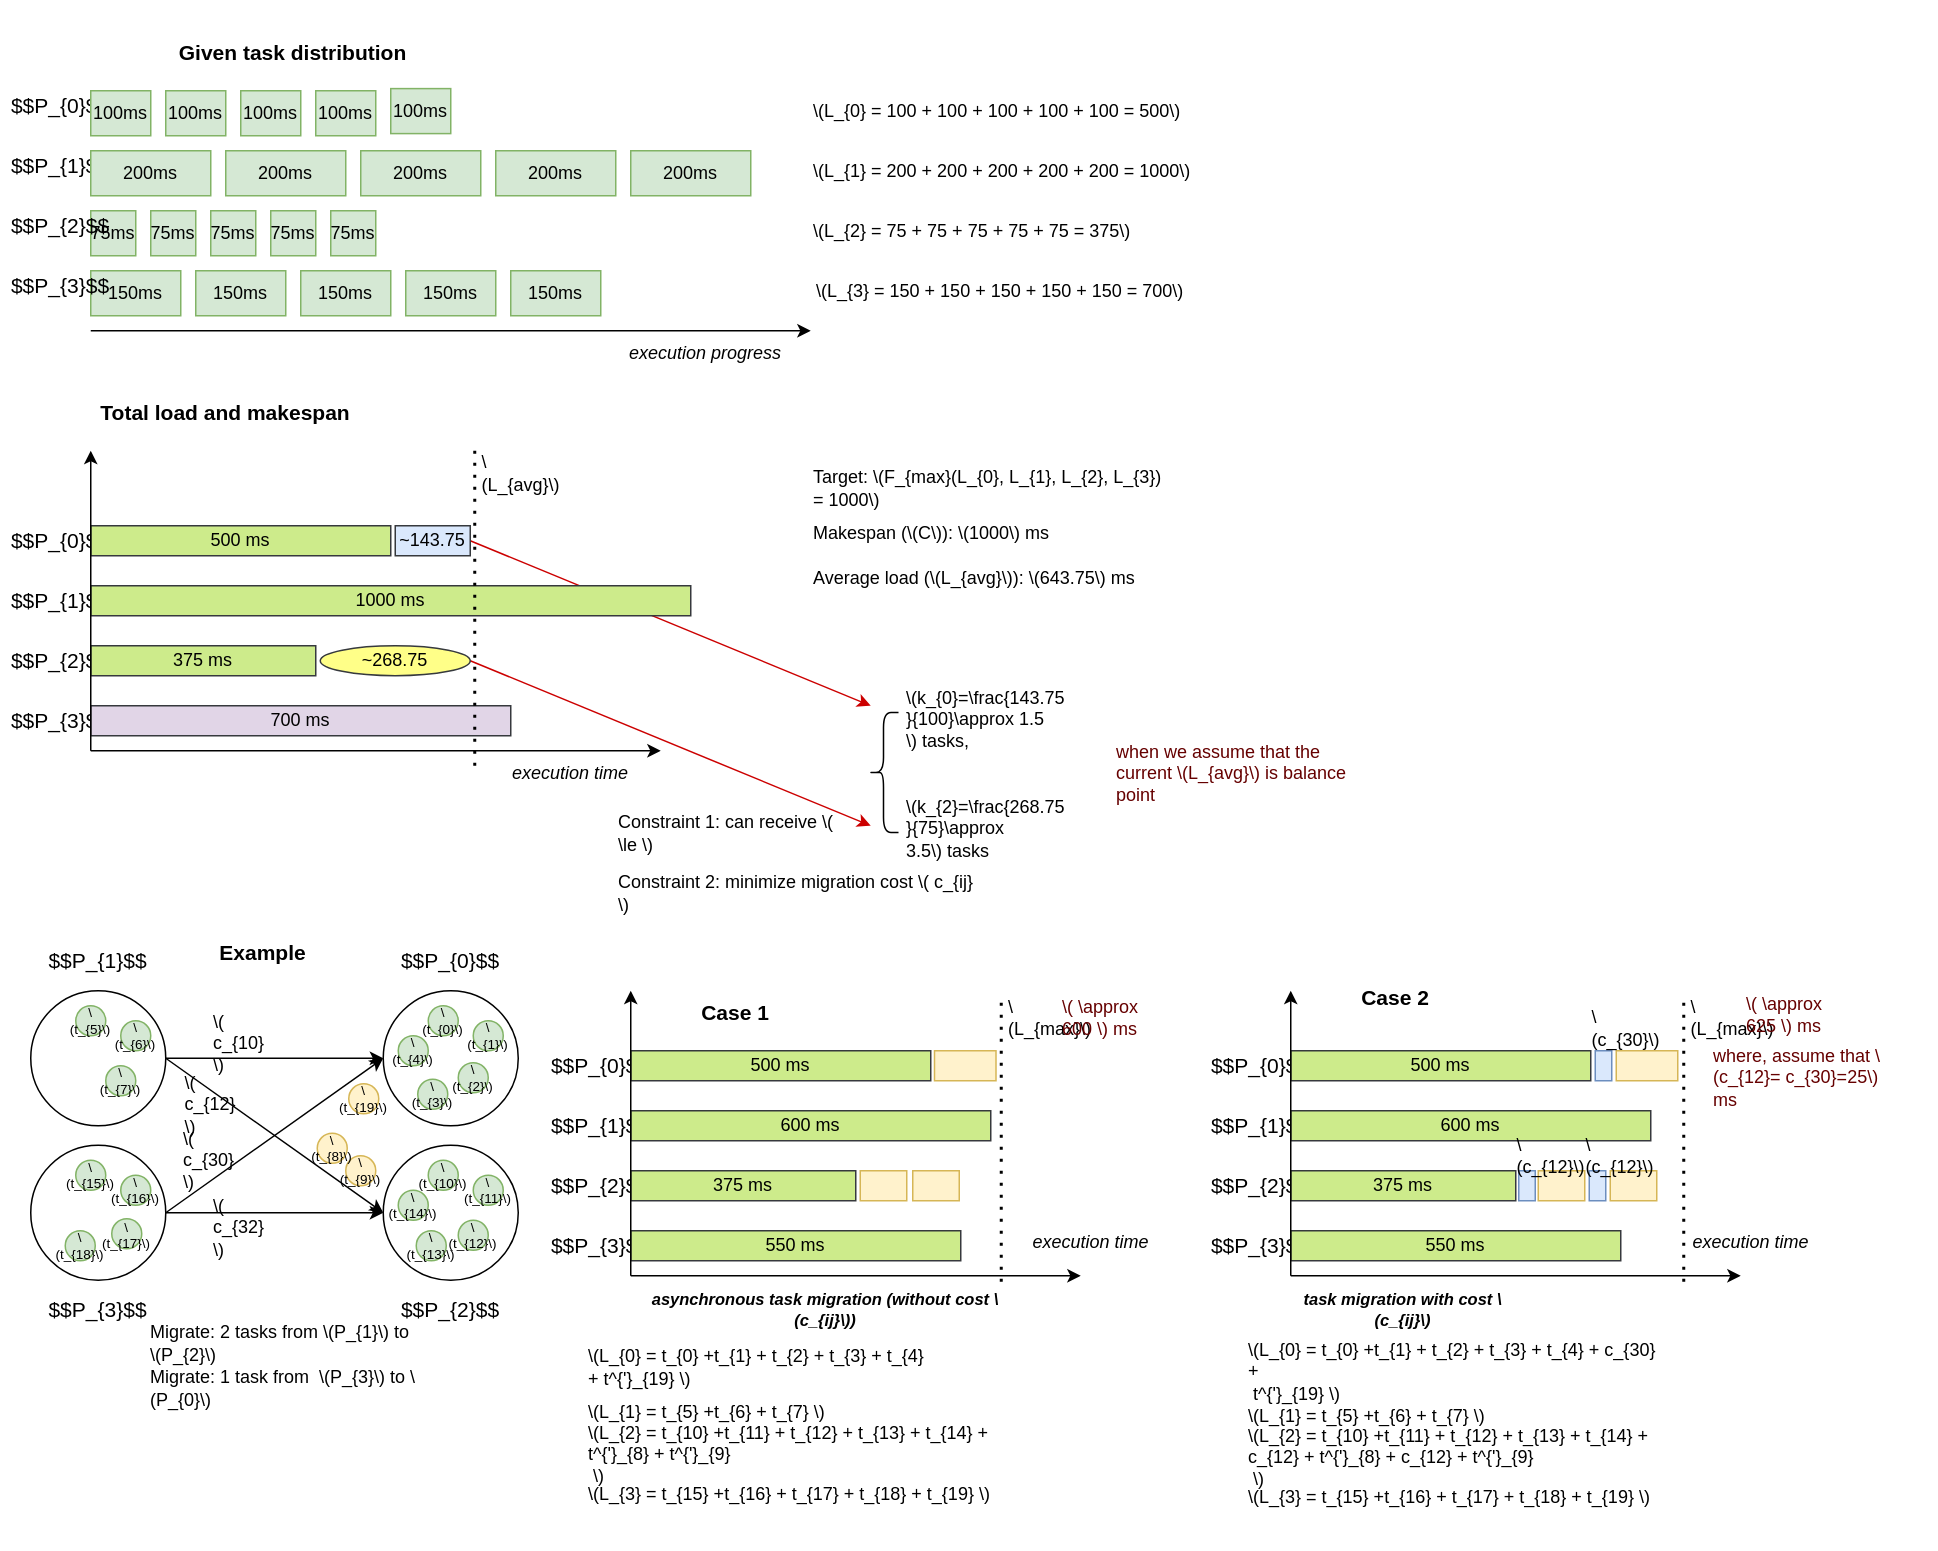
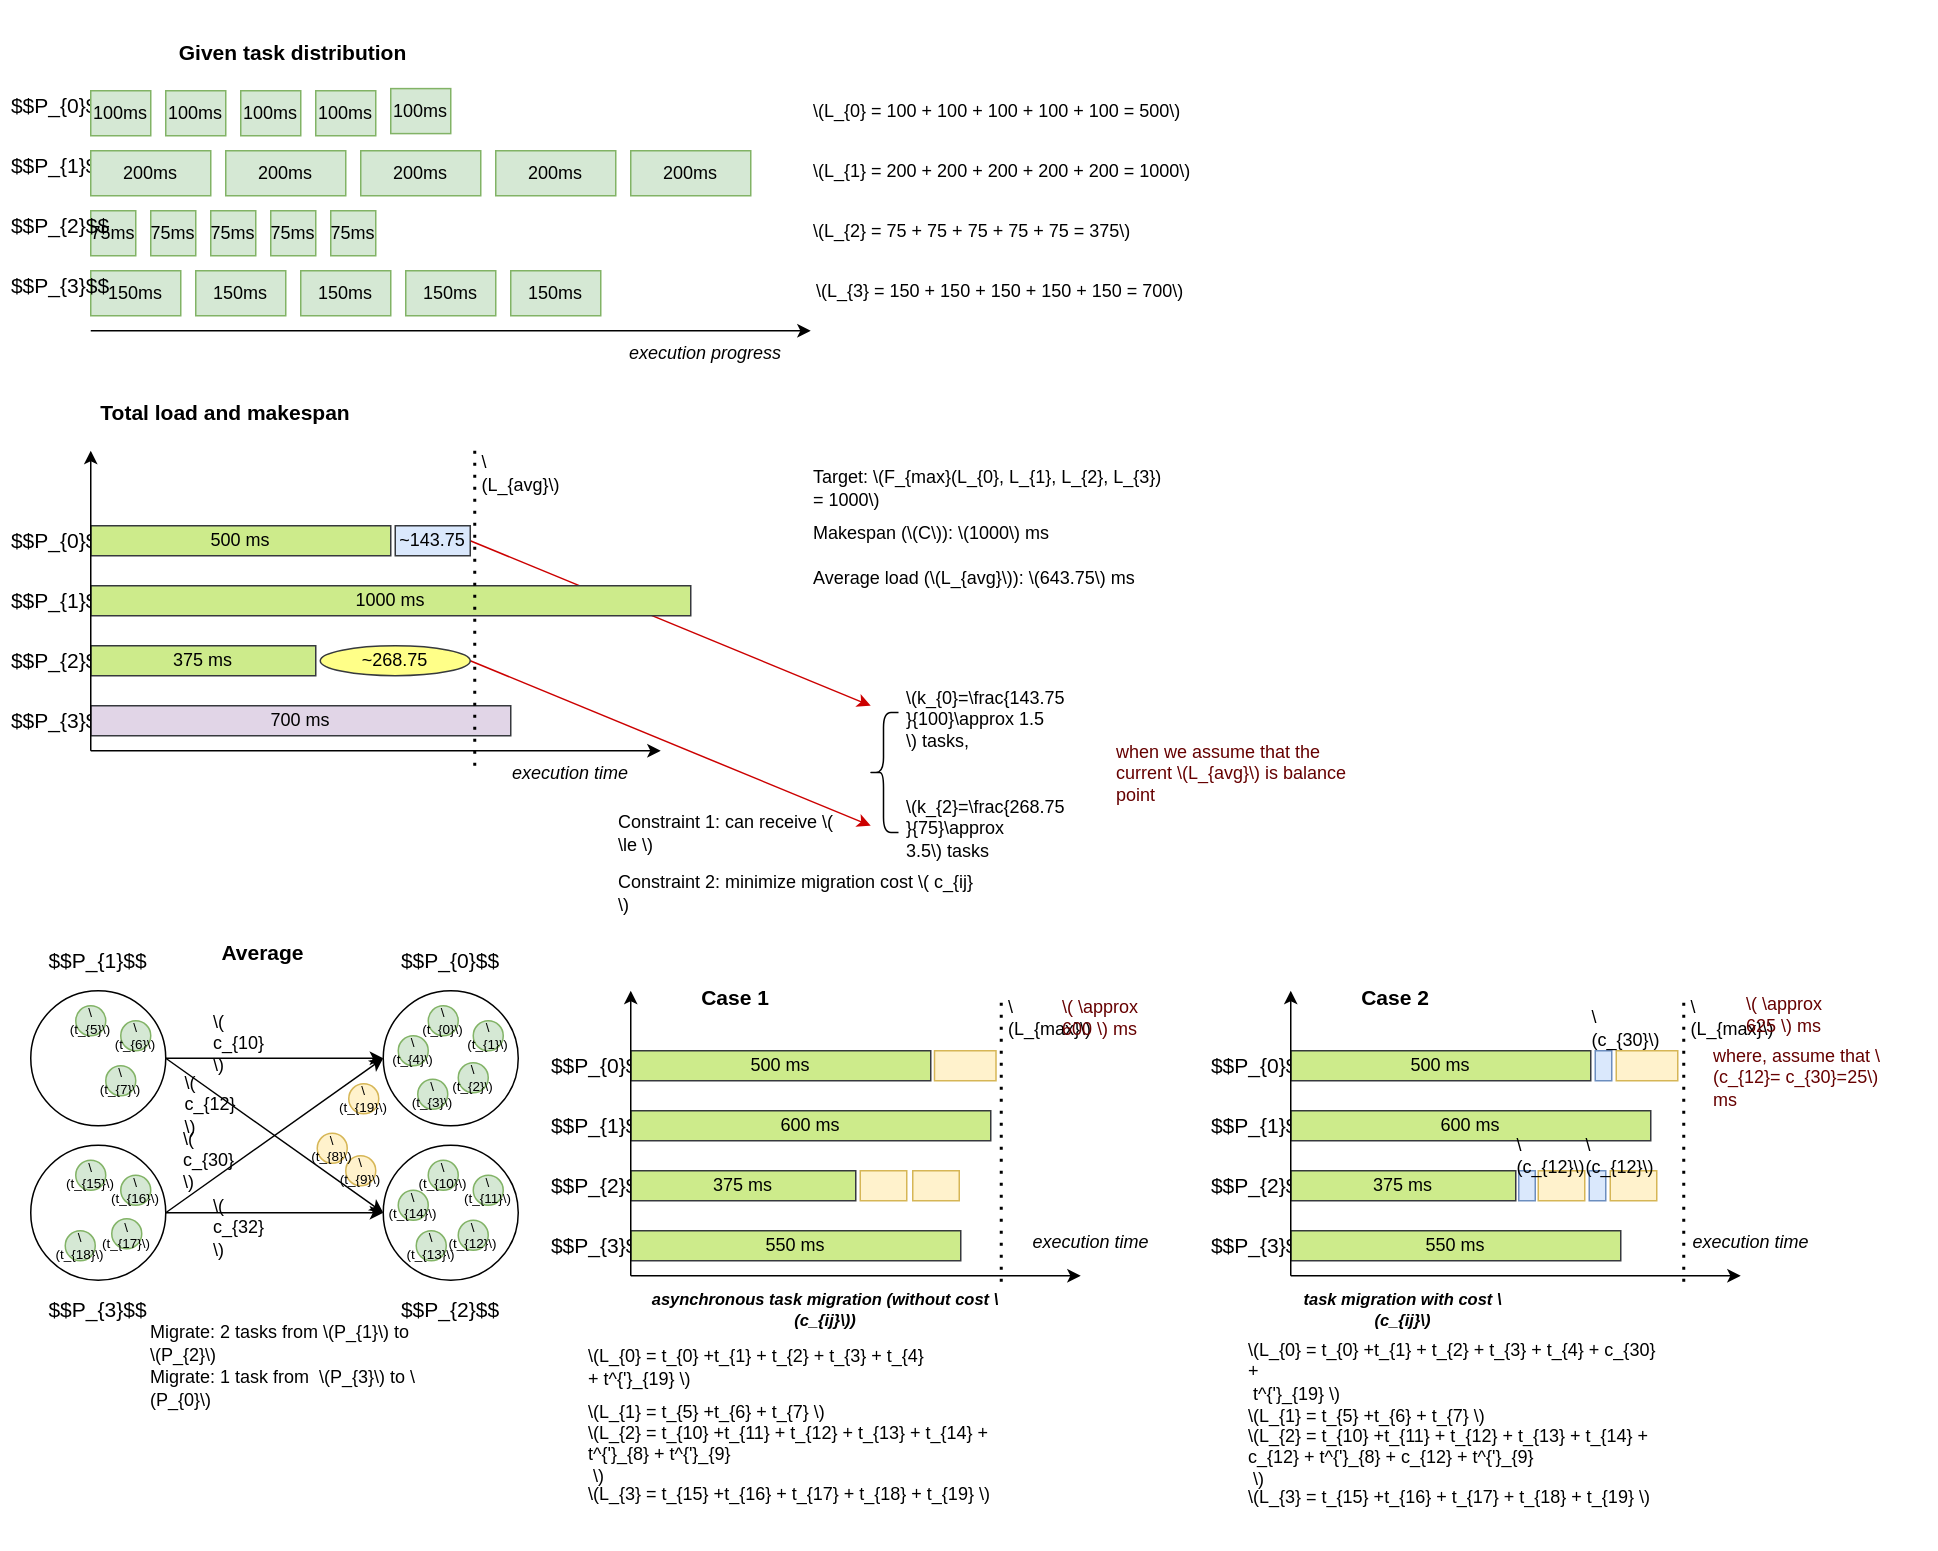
node "Example": label "Example" -> "Average"
node "Case 1": moved (736, 1013) -> (736, 998)
